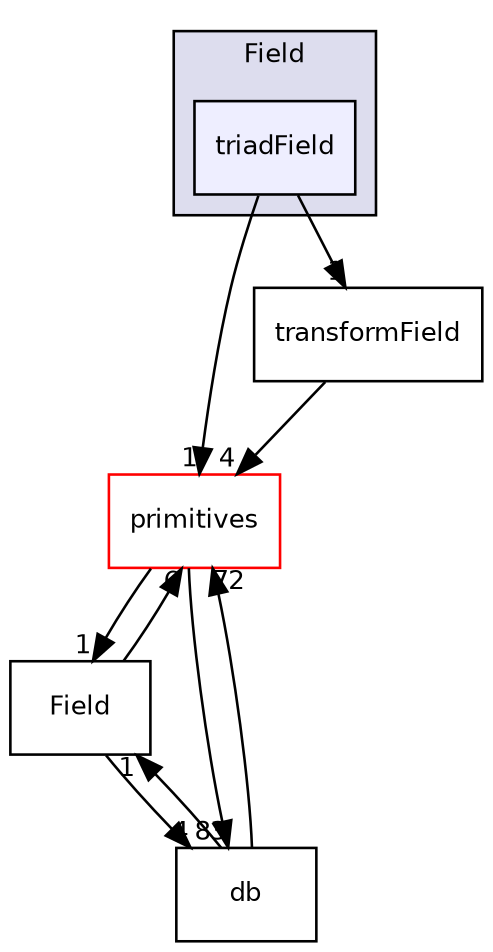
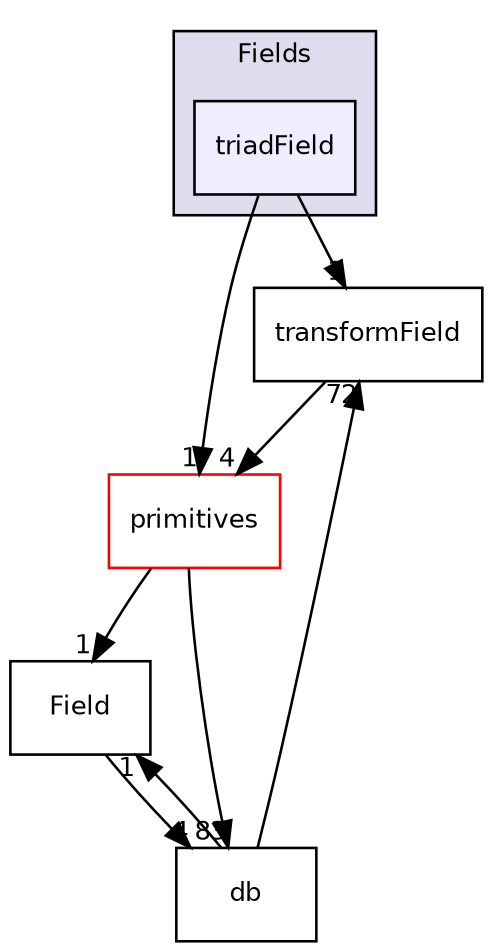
cluster "Field": label "Field" -> "Fields"
edge "Field" -> "primitives": removed
edge "db" -> "primitives": now "db" -> "transformField"
